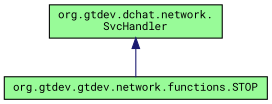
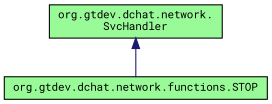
node "org.gtdev.gtdev.network.functions.STOP": label "org.gtdev.gtdev.network.functions.STOP" -> "org.gtdev.dchat.network.functions.STOP"
